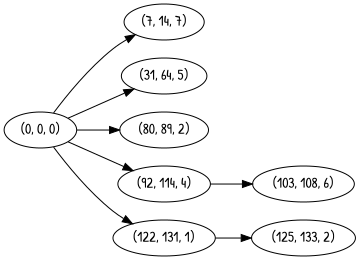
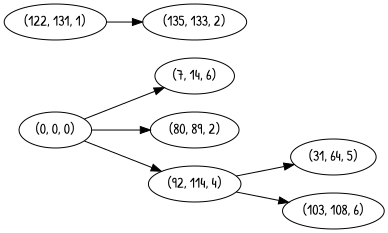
node "(7, 14, 7)": label "(7, 14, 7)" -> "(7, 14, 6)"
edge "(0, 0, 0)" -> "(31, 64, 5)": now "(92, 114, 4)" -> "(31, 64, 5)"
edge "(0, 0, 0)" -> "(122, 131, 1)": removed
node "(125, 133, 2)": label "(125, 133, 2)" -> "(135, 133, 2)"
